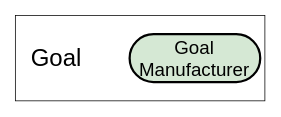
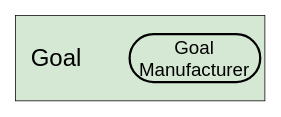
node "Goal": fillcolor #ffffff -> #d5e8d4
